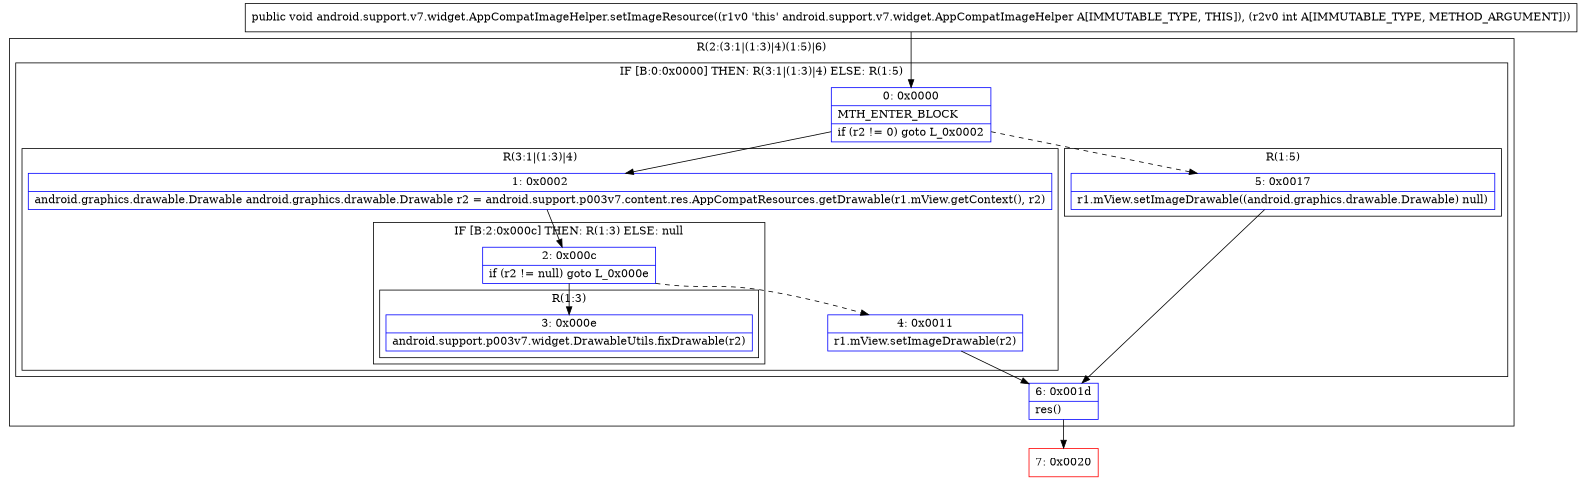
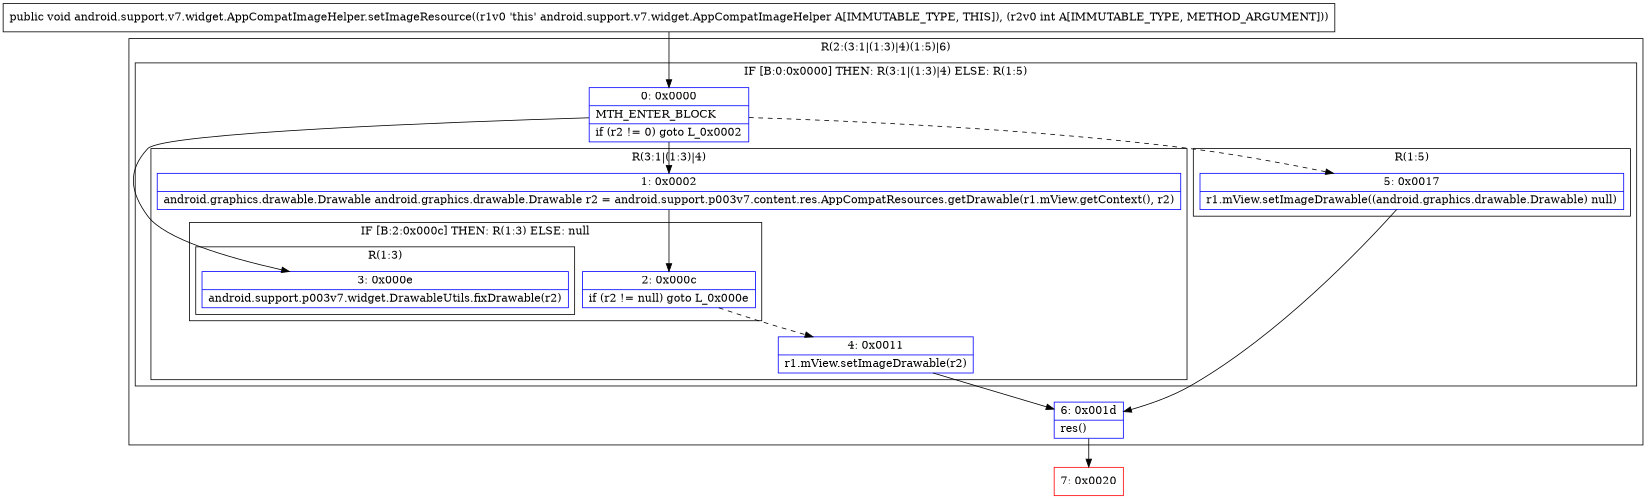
edge "2: 0x000c" -> "3: 0x000e": now "0: 0x0000" -> "3: 0x000e"
